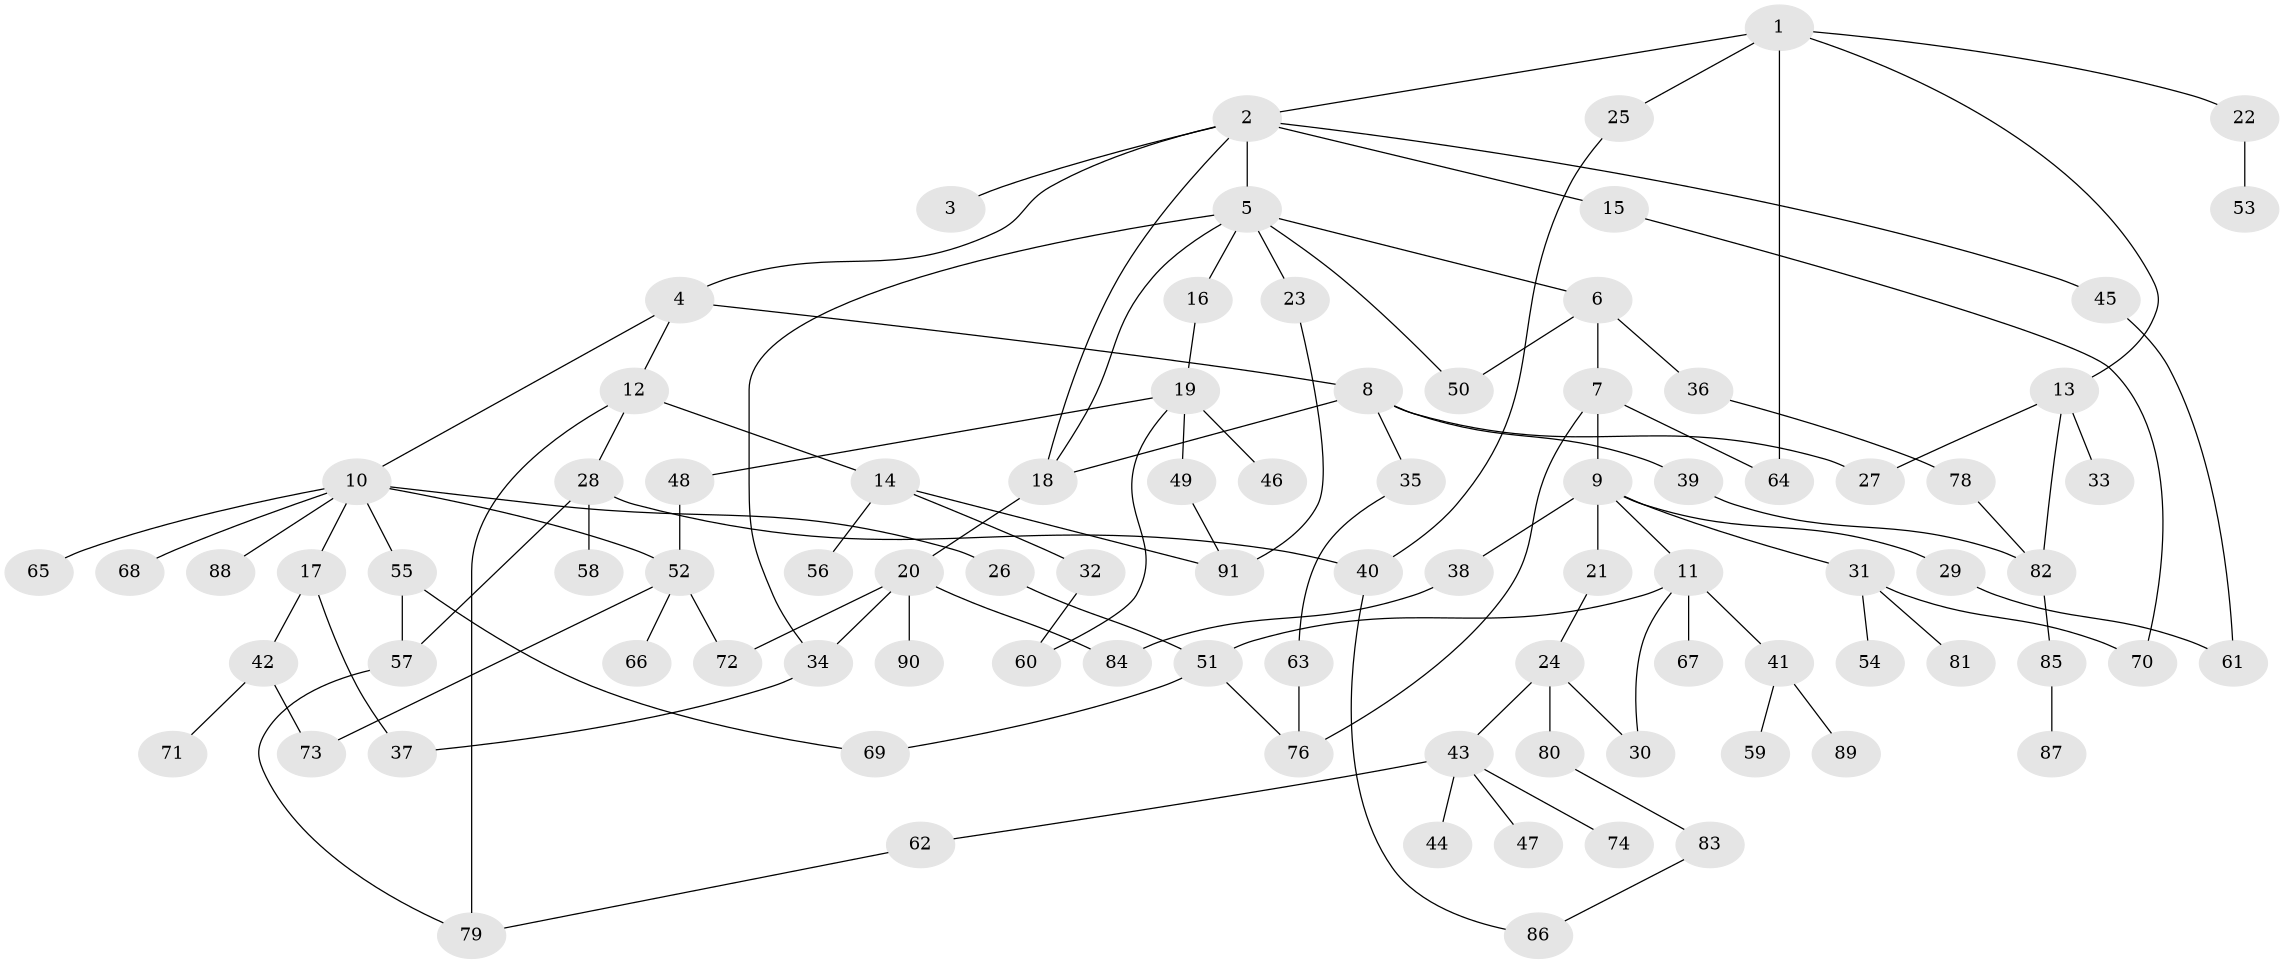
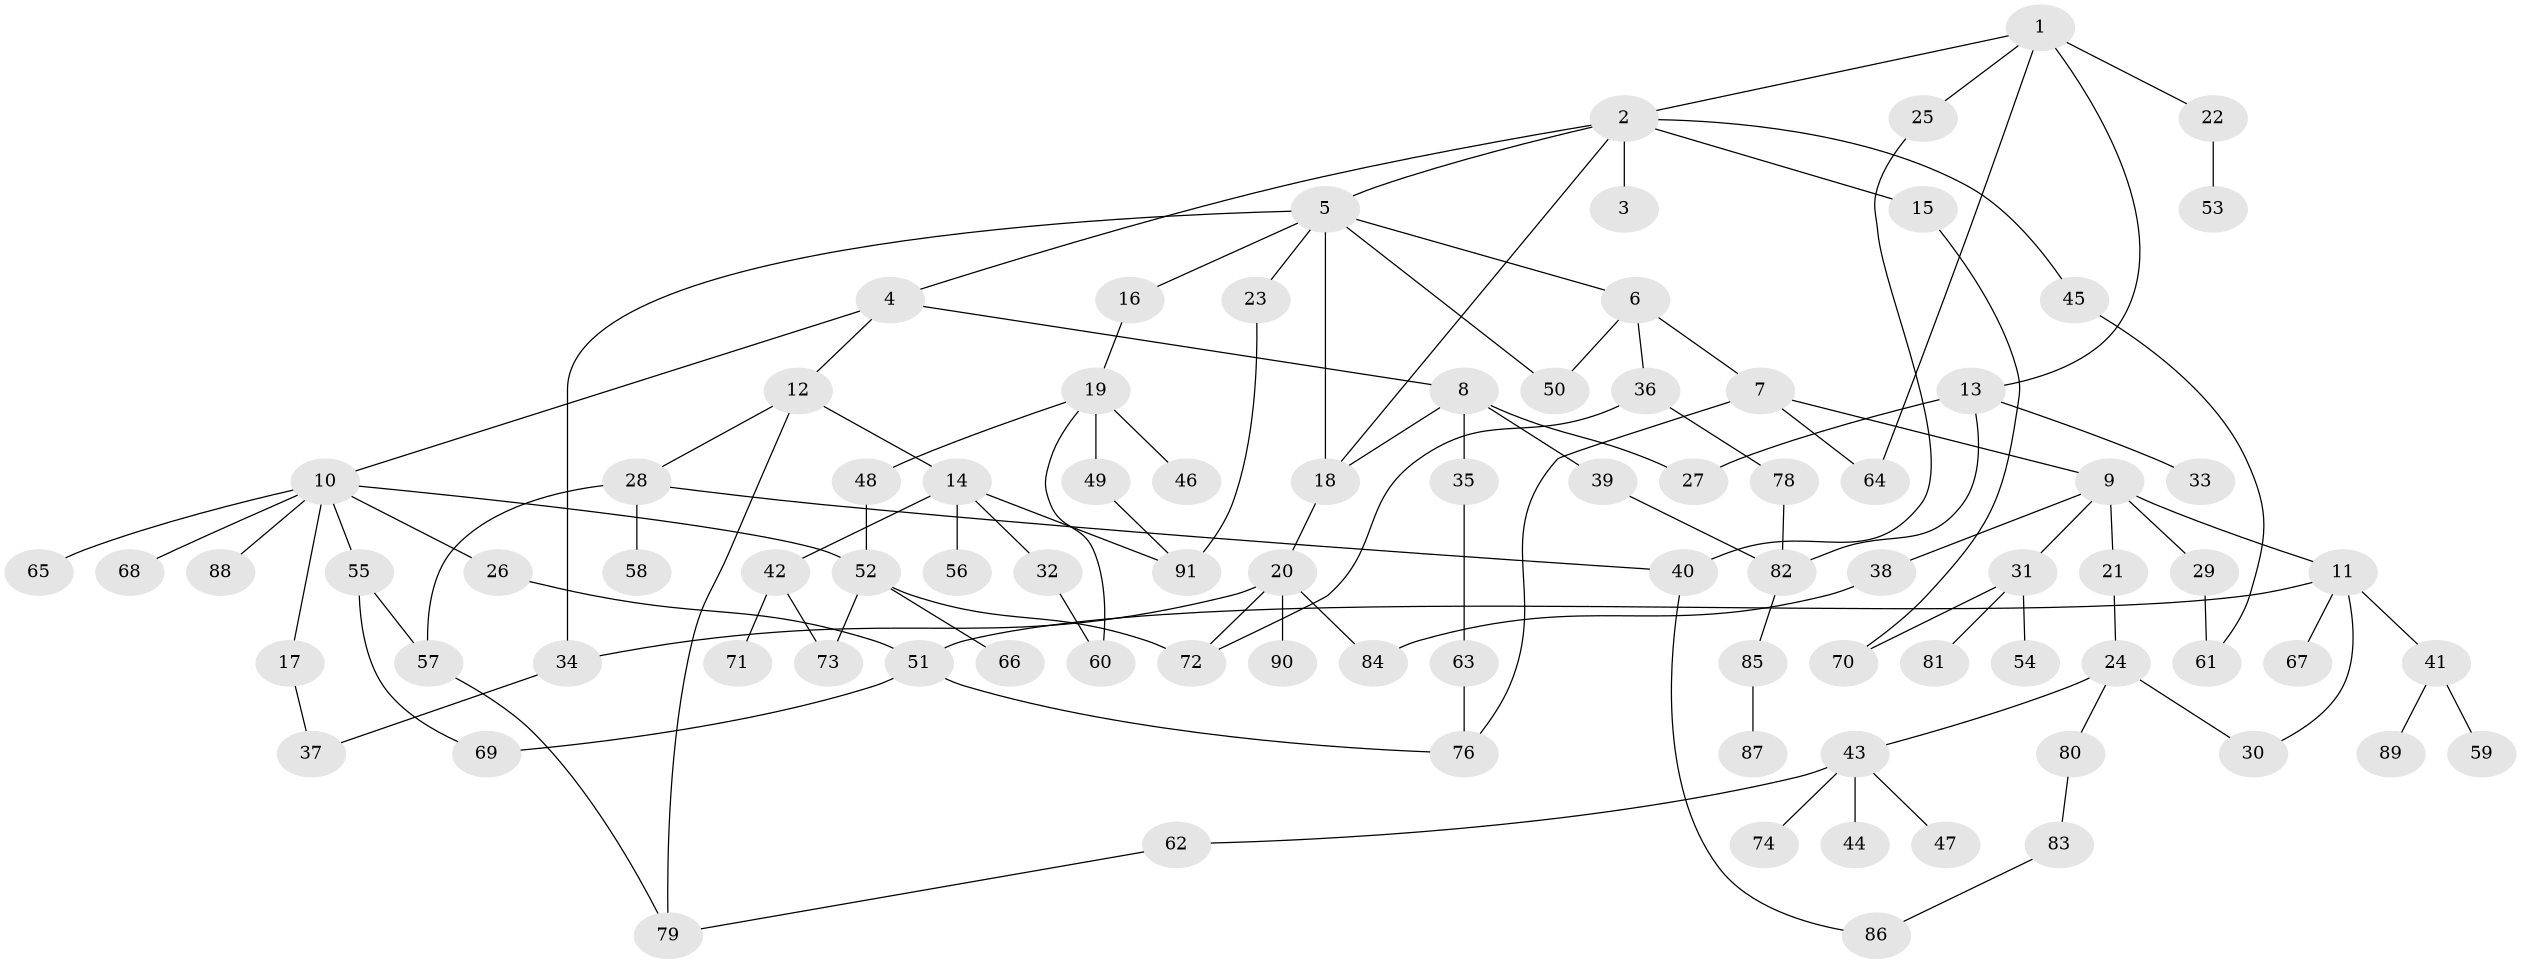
edge "36" -- "72": added
edge "17" -- "42": now "14" -- "42"
